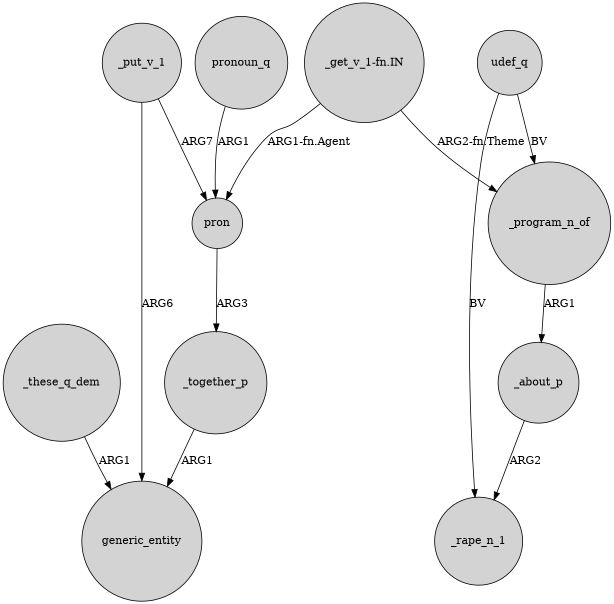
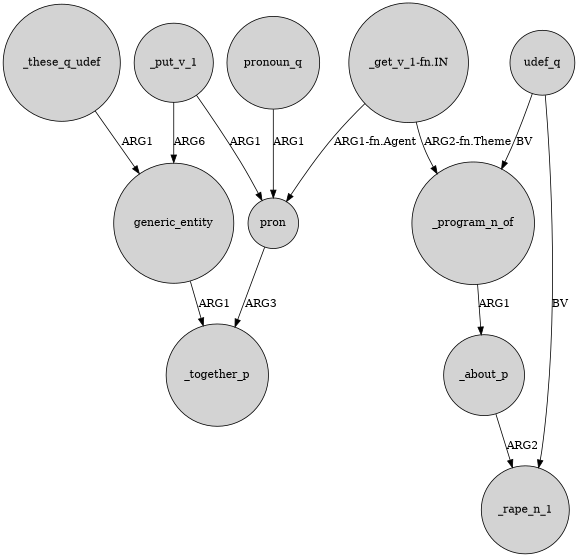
edge "_put_v_1" -> "pron": label "ARG7" -> "ARG1"
node "_these_q_dem": label "_these_q_dem" -> "_these_q_udef"
edge "_together_p" -> "generic_entity": reversed
